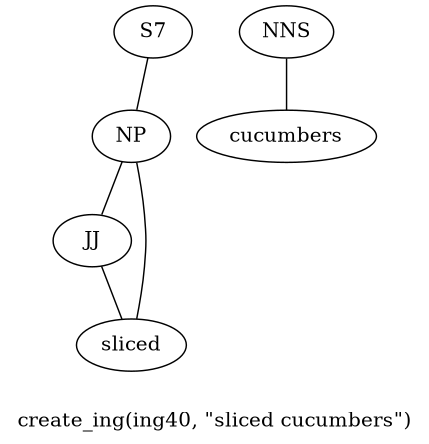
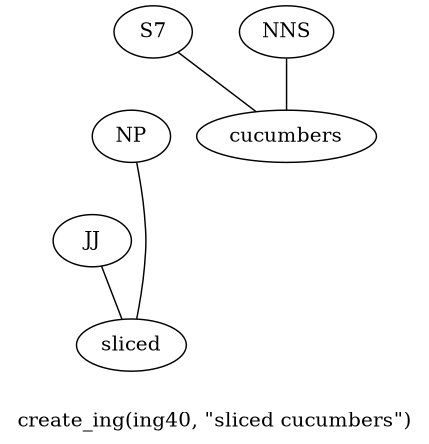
edge "S7" -- "NP": now "S7" -- "cucumbers"
edge "NP" -- "JJ": removed
